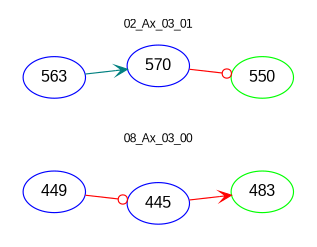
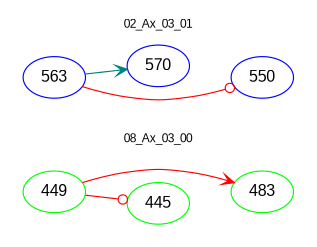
edge "570" -> "550": now "563" -> "550"
node "550": color green -> blue
node "449": color blue -> green
edge "445" -> "483": now "449" -> "483"
node "445": color blue -> green
